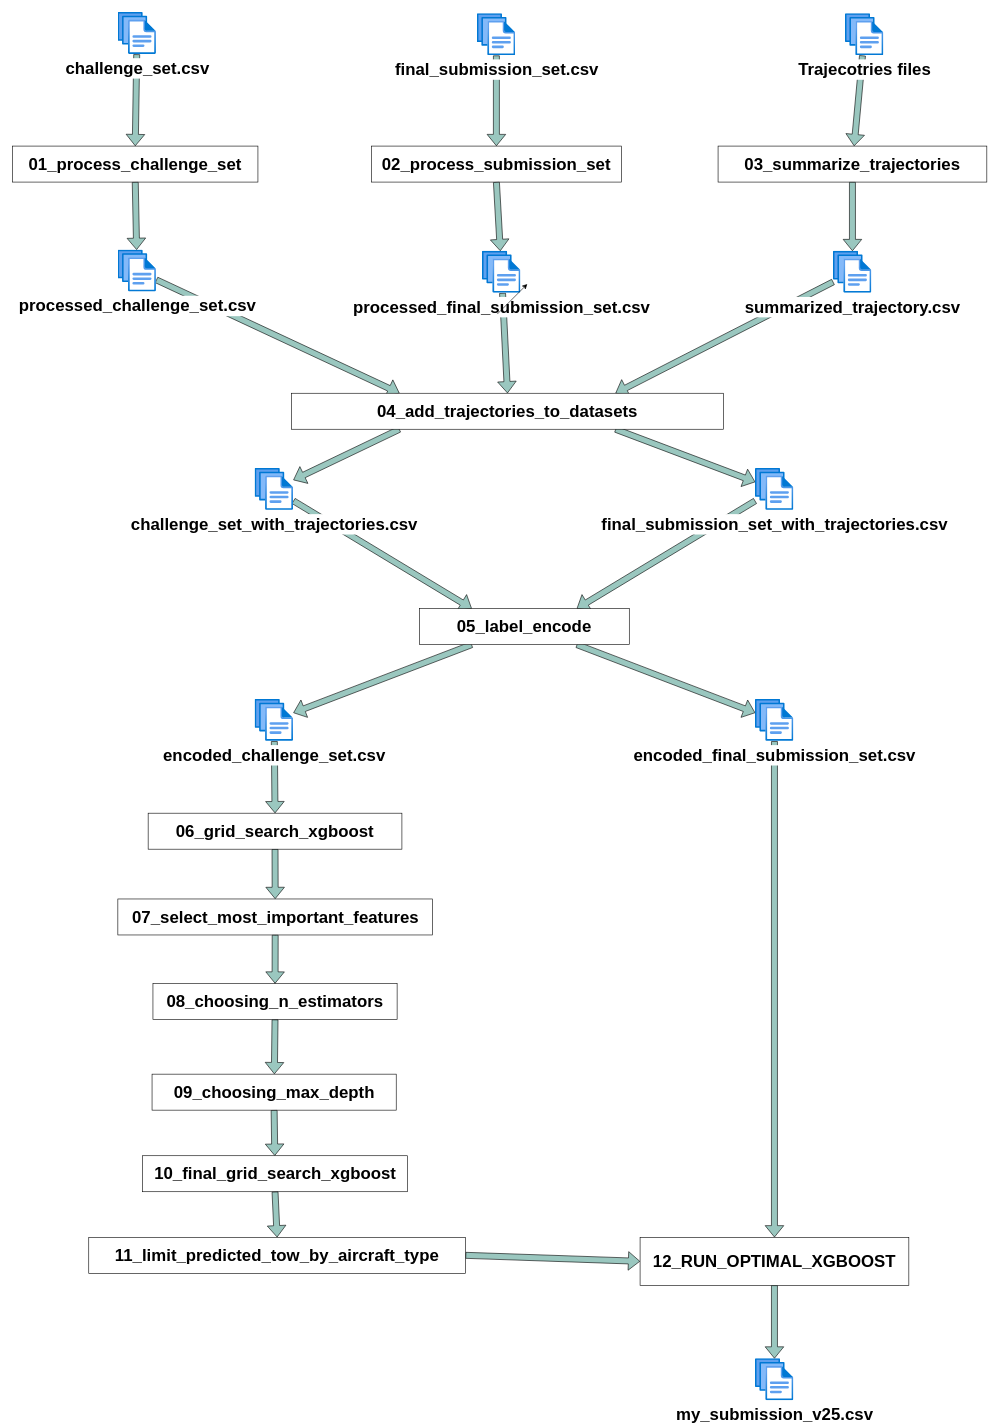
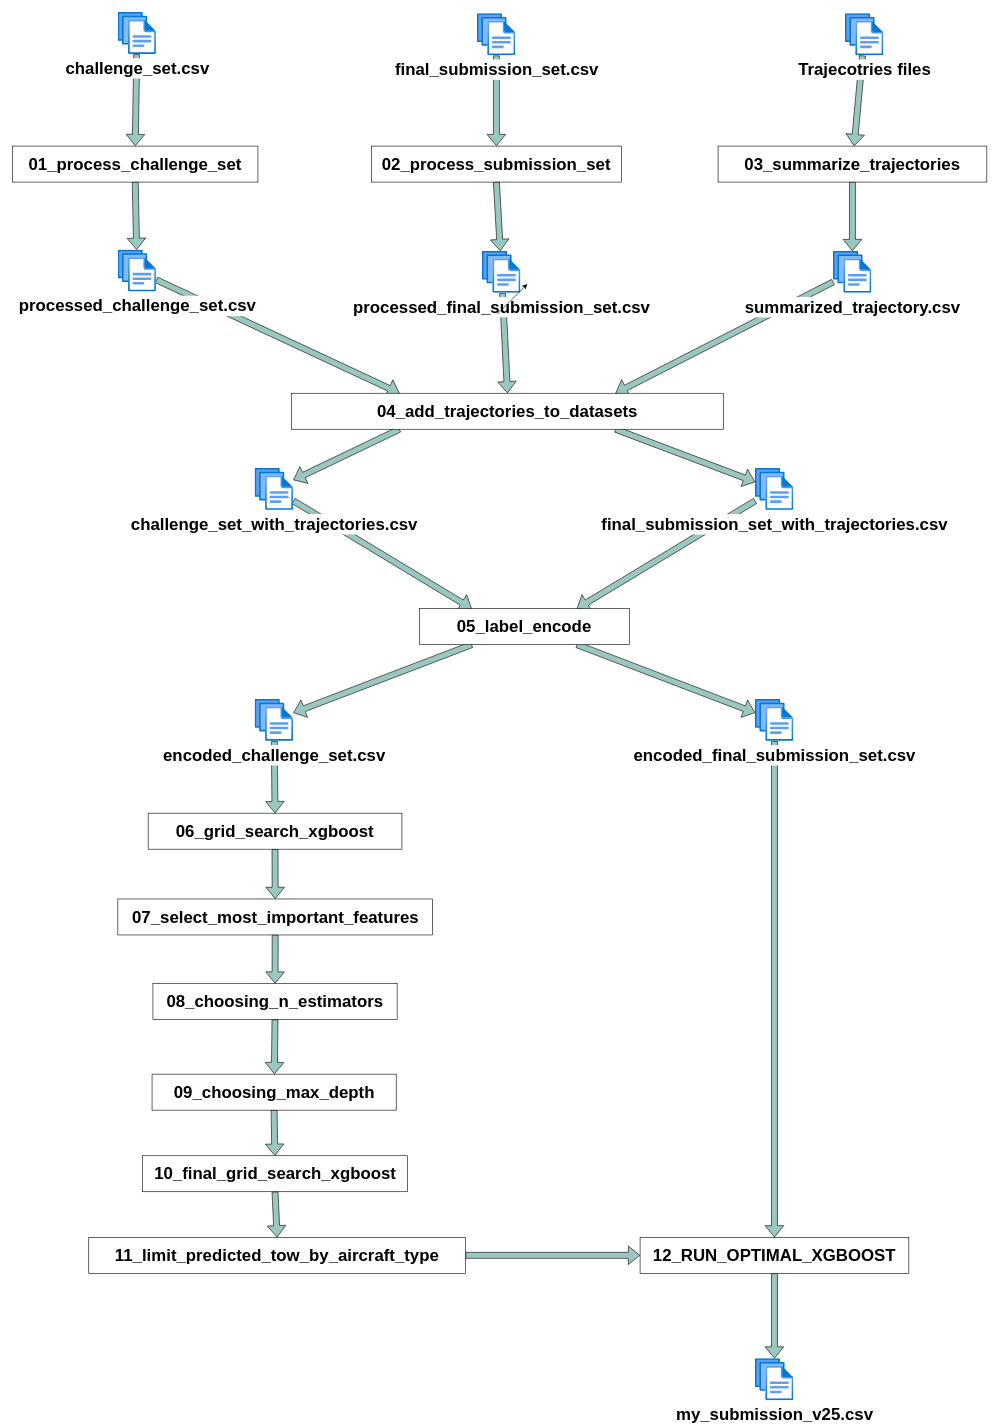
node "12_RUN_OPTIMAL_XGBOOST": size 269x48 -> 269x36
